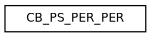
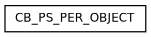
node "CB_PS_PER_PER": label "CB_PS_PER_PER" -> "CB_PS_PER_OBJECT"
